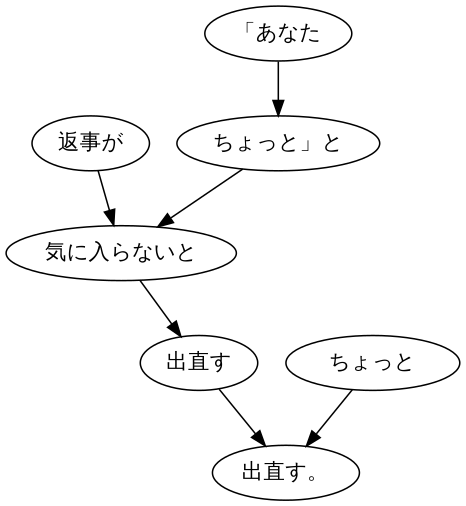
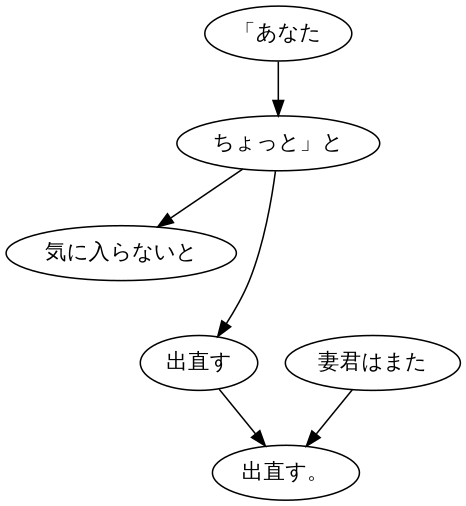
node "返事が": removed
edge "気に入らないと" -> "出直す": now "ちょっと」と" -> "出直す"
node "ちょっと": label "ちょっと" -> "妻君はまた"
